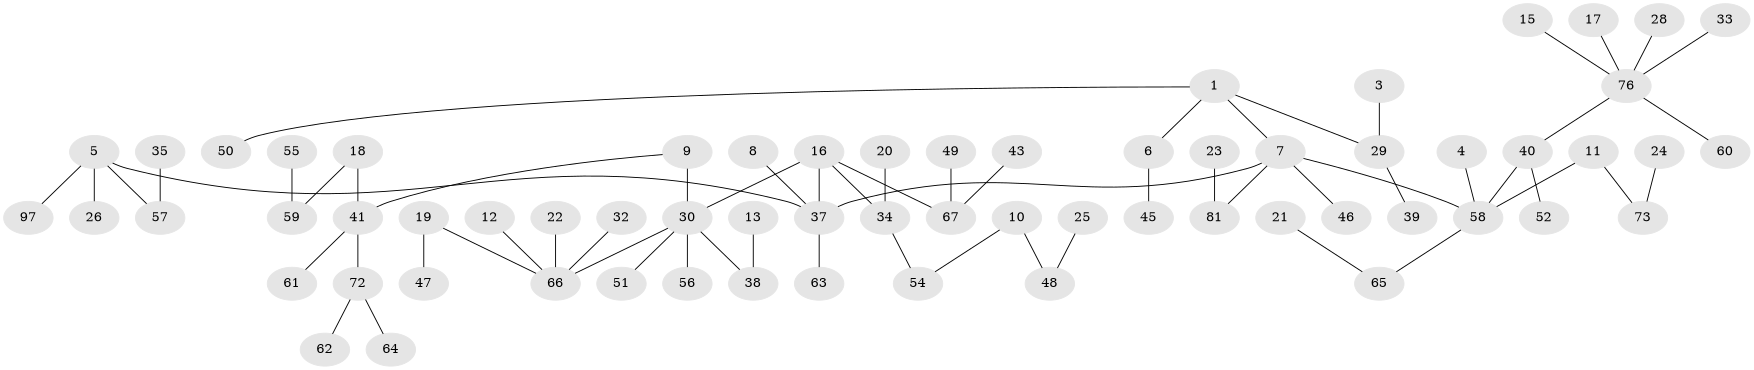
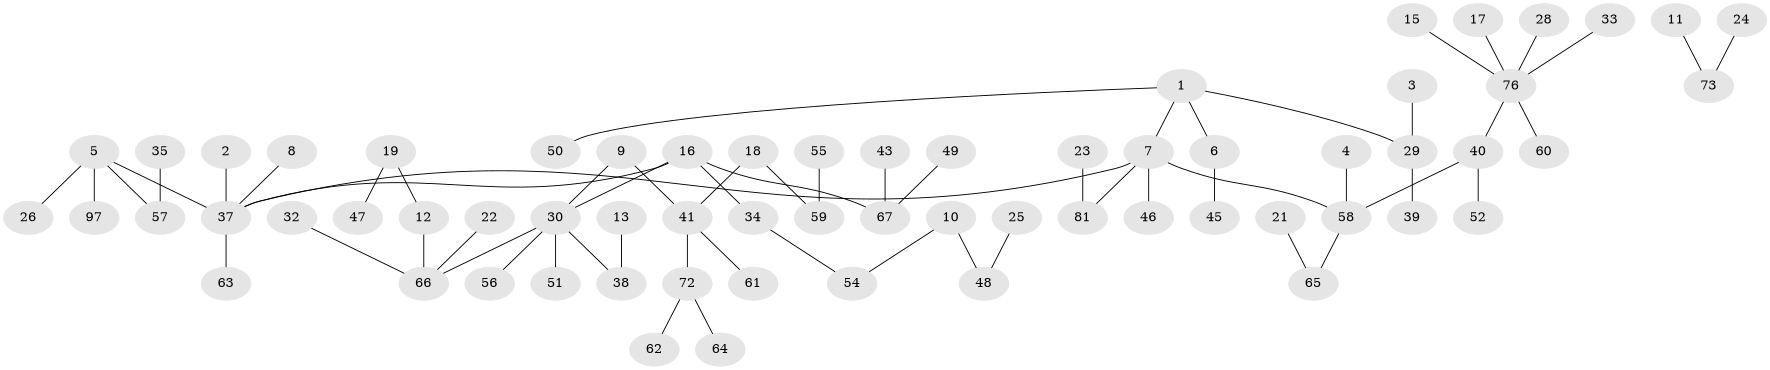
node "2": added
node "20": removed
edge "11" -- "58": removed
edge "19" -- "66": now "19" -- "12"
